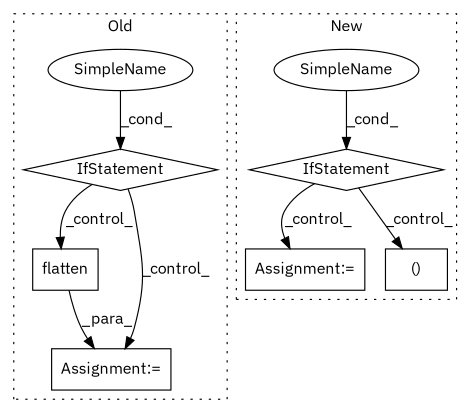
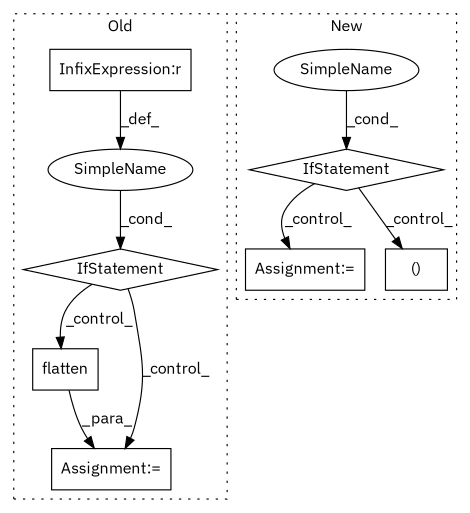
node "InfixExpression:r": added
